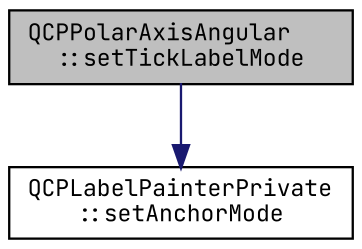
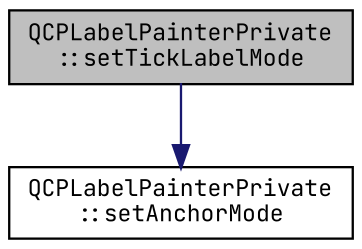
node "QCPPolarAxisAngular ::setTickLabelMode": label "QCPPolarAxisAngular ::setTickLabelMode" -> "QCPLabelPainterPrivate ::setTickLabelMode"
